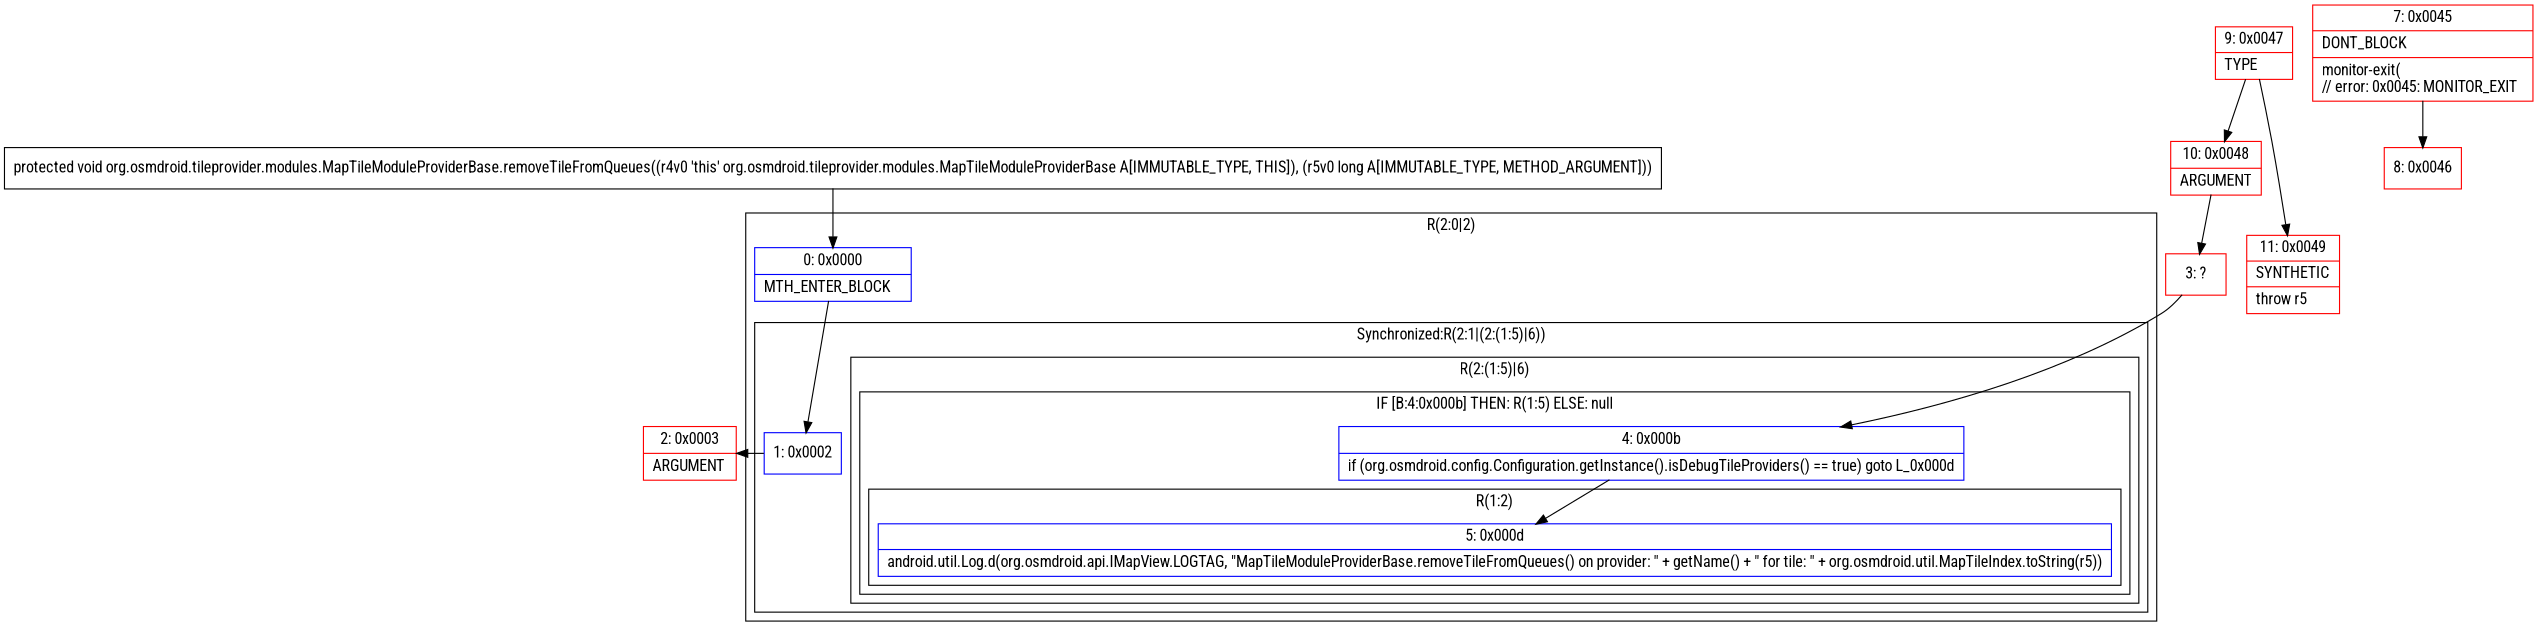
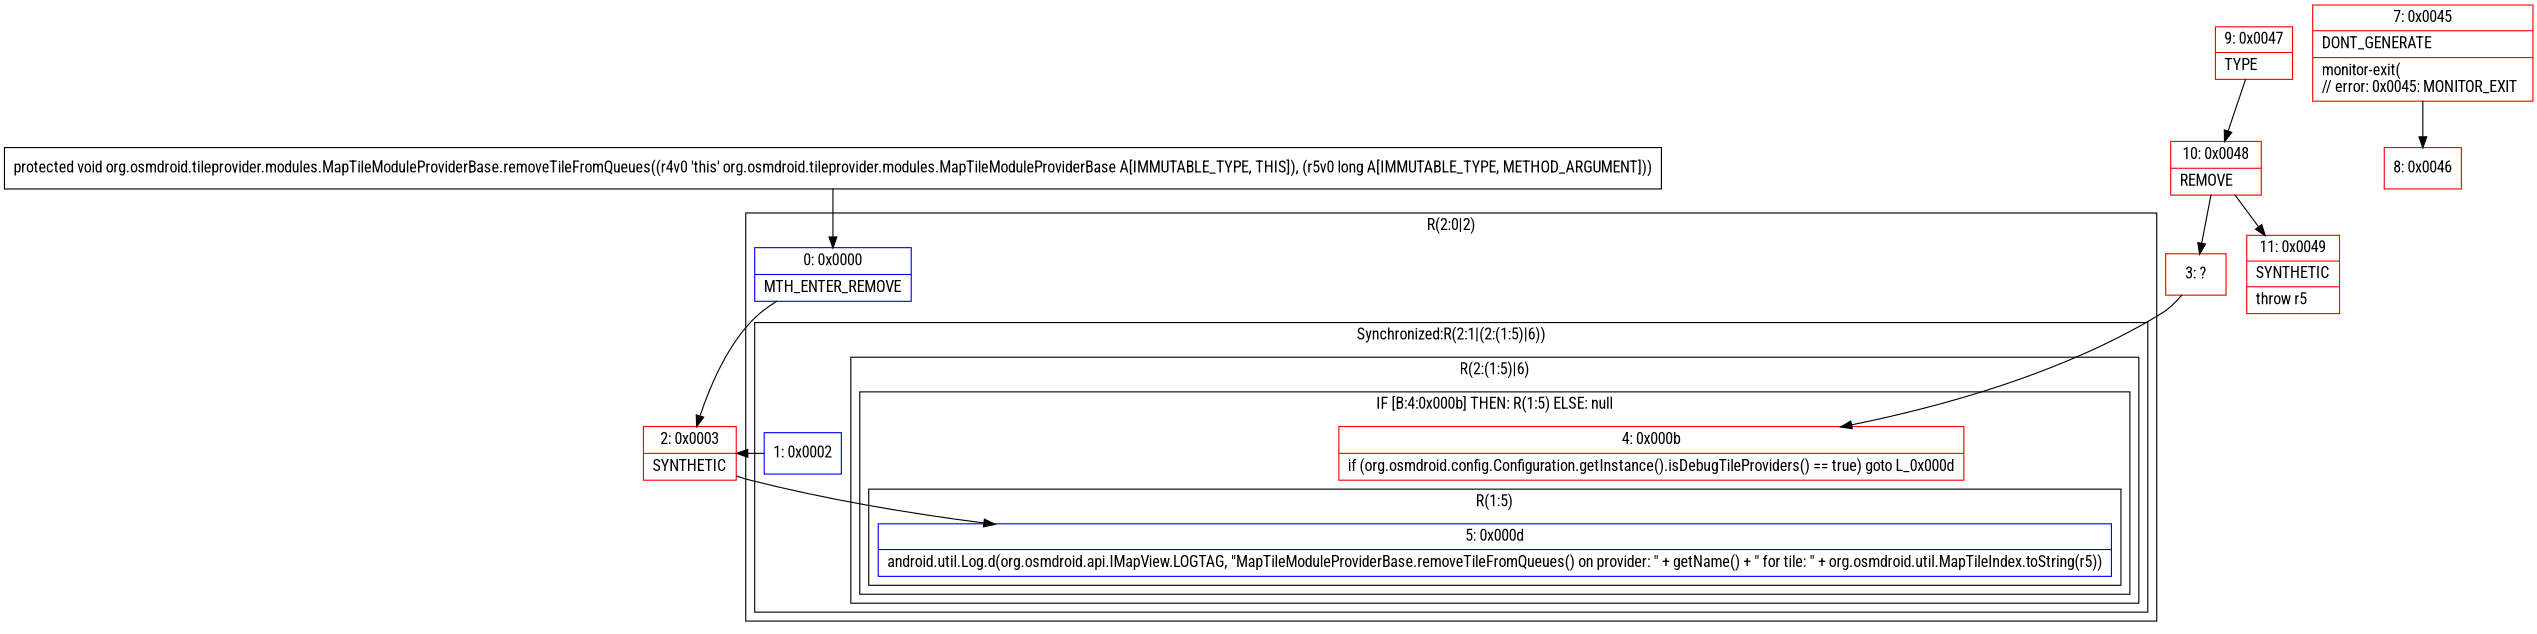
node "7: 0x0045": text "DONT_BLOCK" -> "DONT_GENERATE"
edge "9: 0x0047" -> "11: 0x0049": now "10: 0x0048" -> "11: 0x0049"
node "10: 0x0048": text "ARGUMENT" -> "REMOVE"
node "0: 0x0000": text "MTH_ENTER_BLOCK" -> "MTH_ENTER_REMOVE"
edge "0: 0x0000" -> "1: 0x0002": now "0: 0x0000" -> "2: 0x0003"
node "4: 0x000b": color blue -> red
node "2: 0x0003": text "ARGUMENT" -> "SYNTHETIC"
edge "4: 0x000b" -> "5: 0x000d": now "2: 0x0003" -> "5: 0x000d"
cluster "R(1:2)": label "R(1:2)" -> "R(1:5)"
